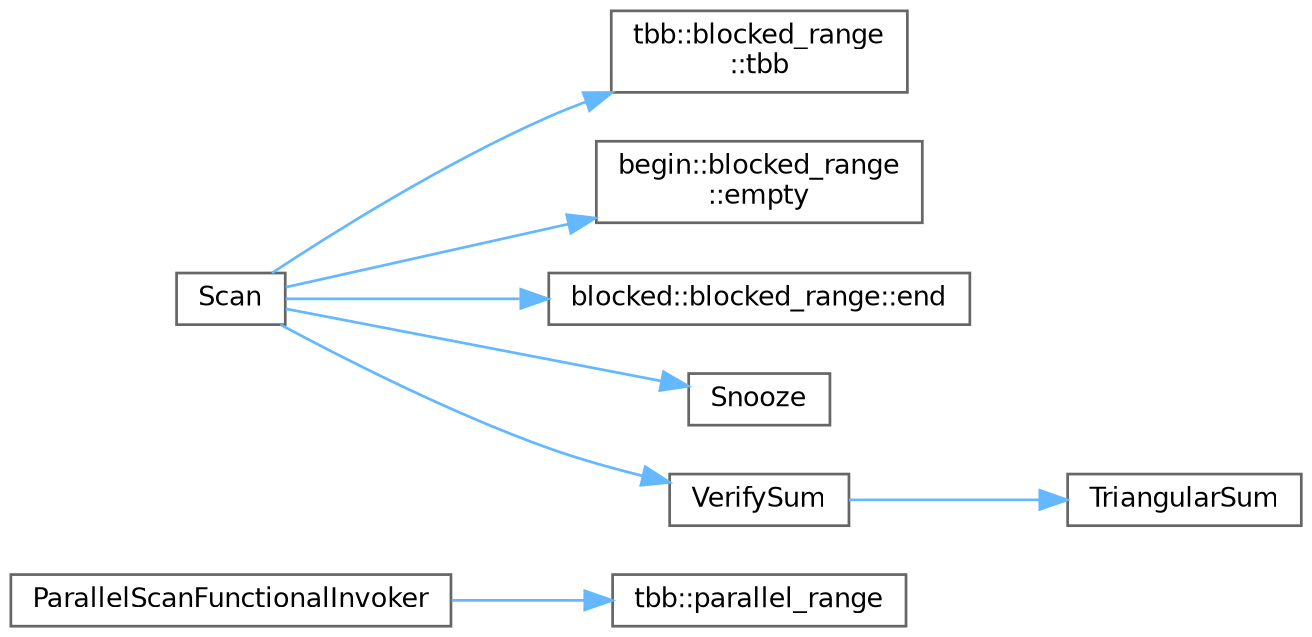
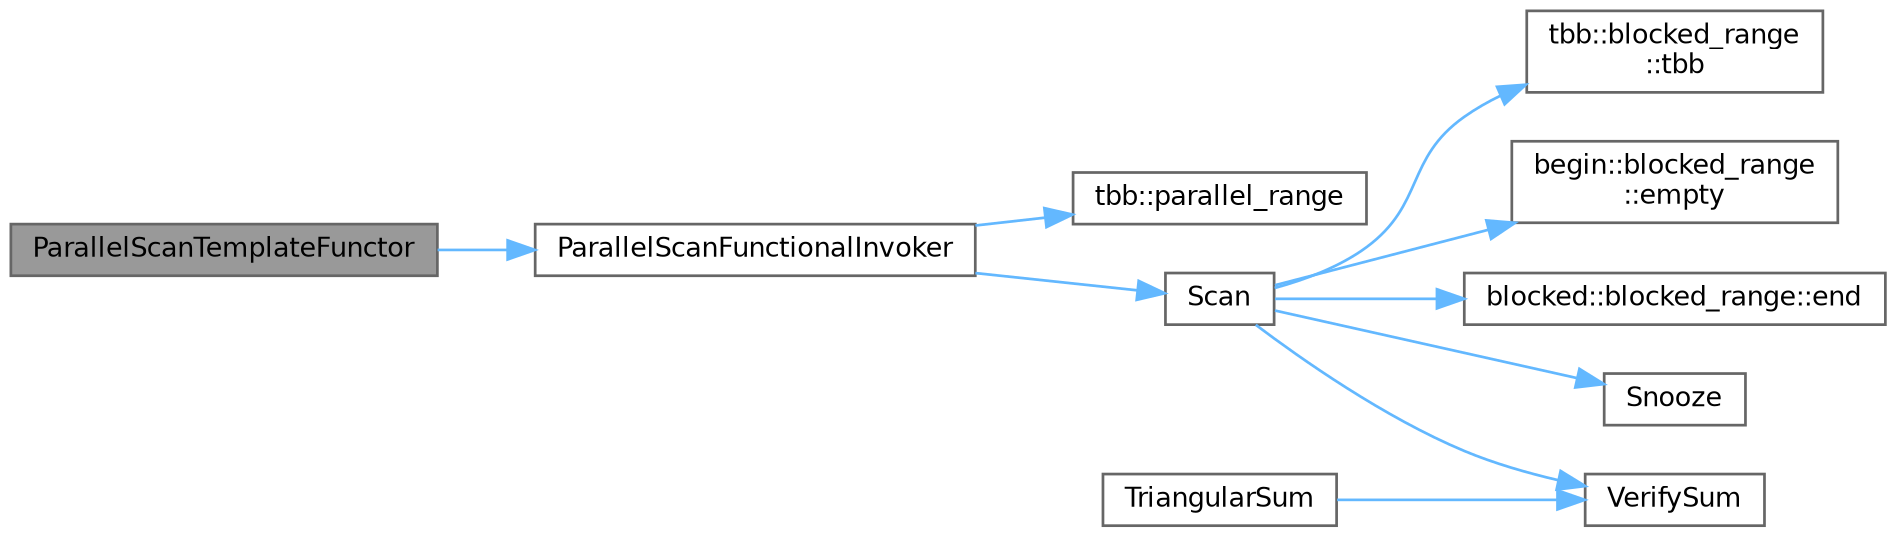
node "ParallelScanTemplateFunctor": added
edge "ParallelScanFunctionalInvoker" -> "Scan": added
edge "VerifySum" -> "TriangularSum": reversed
